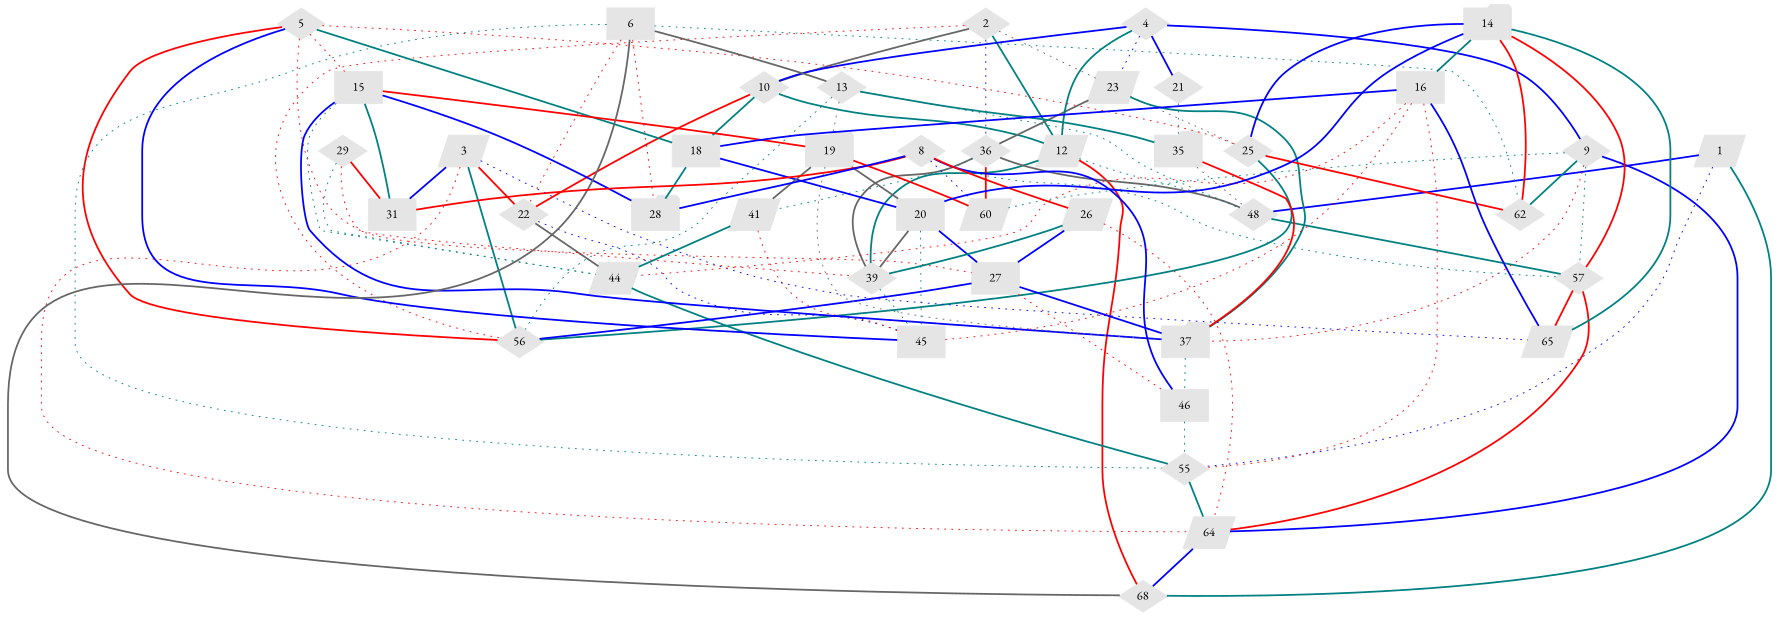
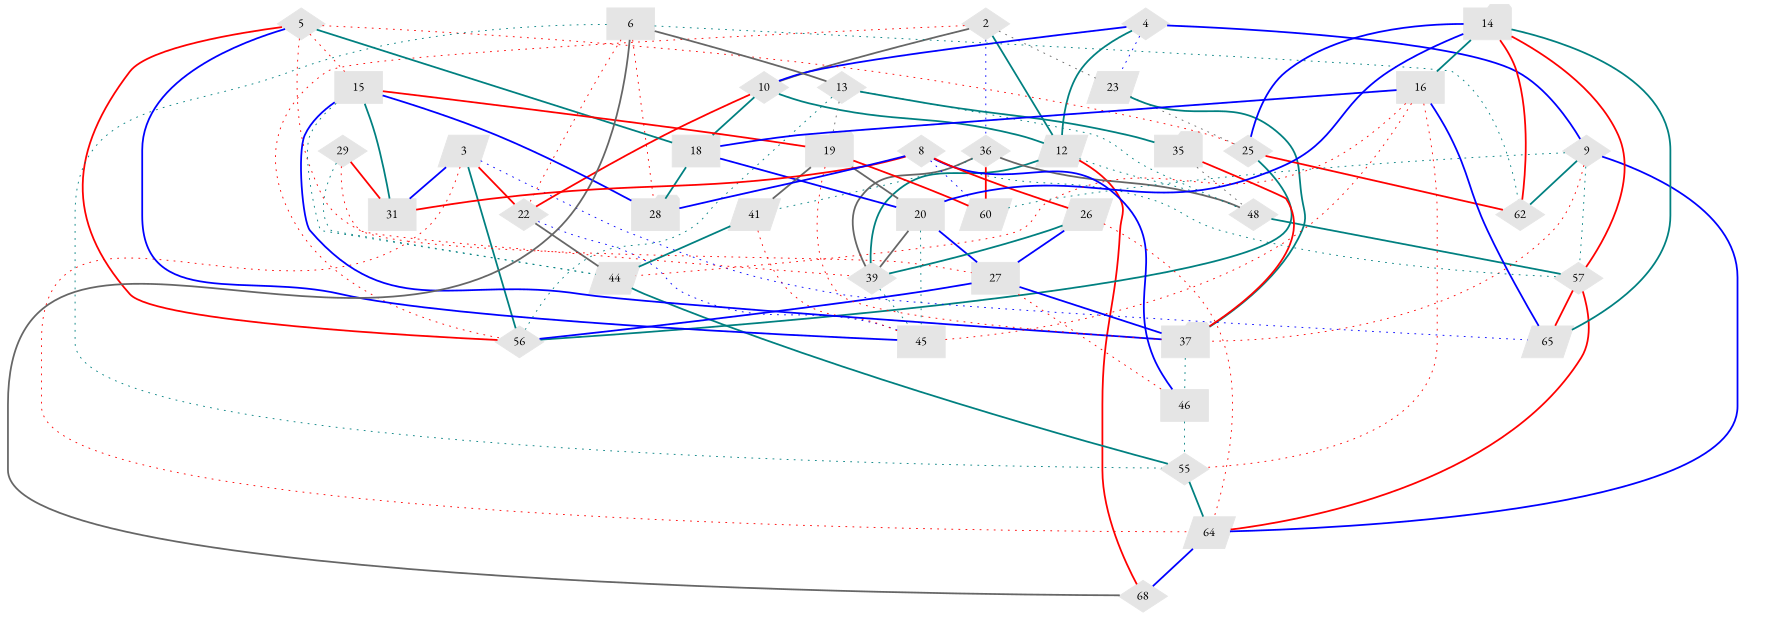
node "21": removed
edge "23" -- "36": removed
node "1": removed
edge "19" -- "37": color gray40 -> red
